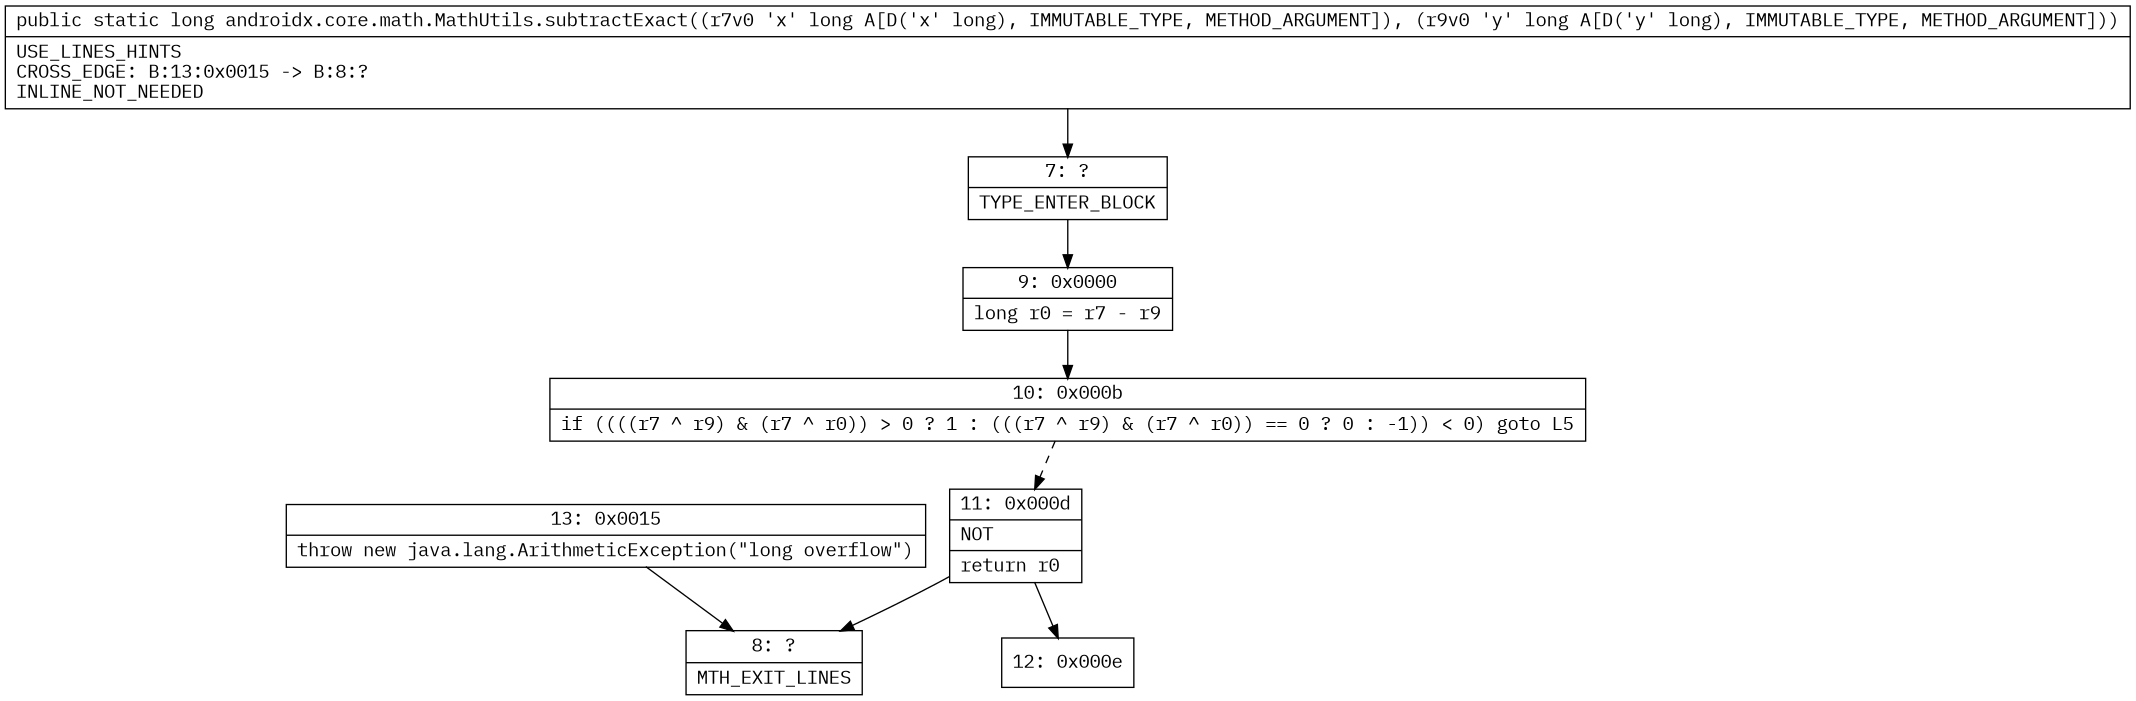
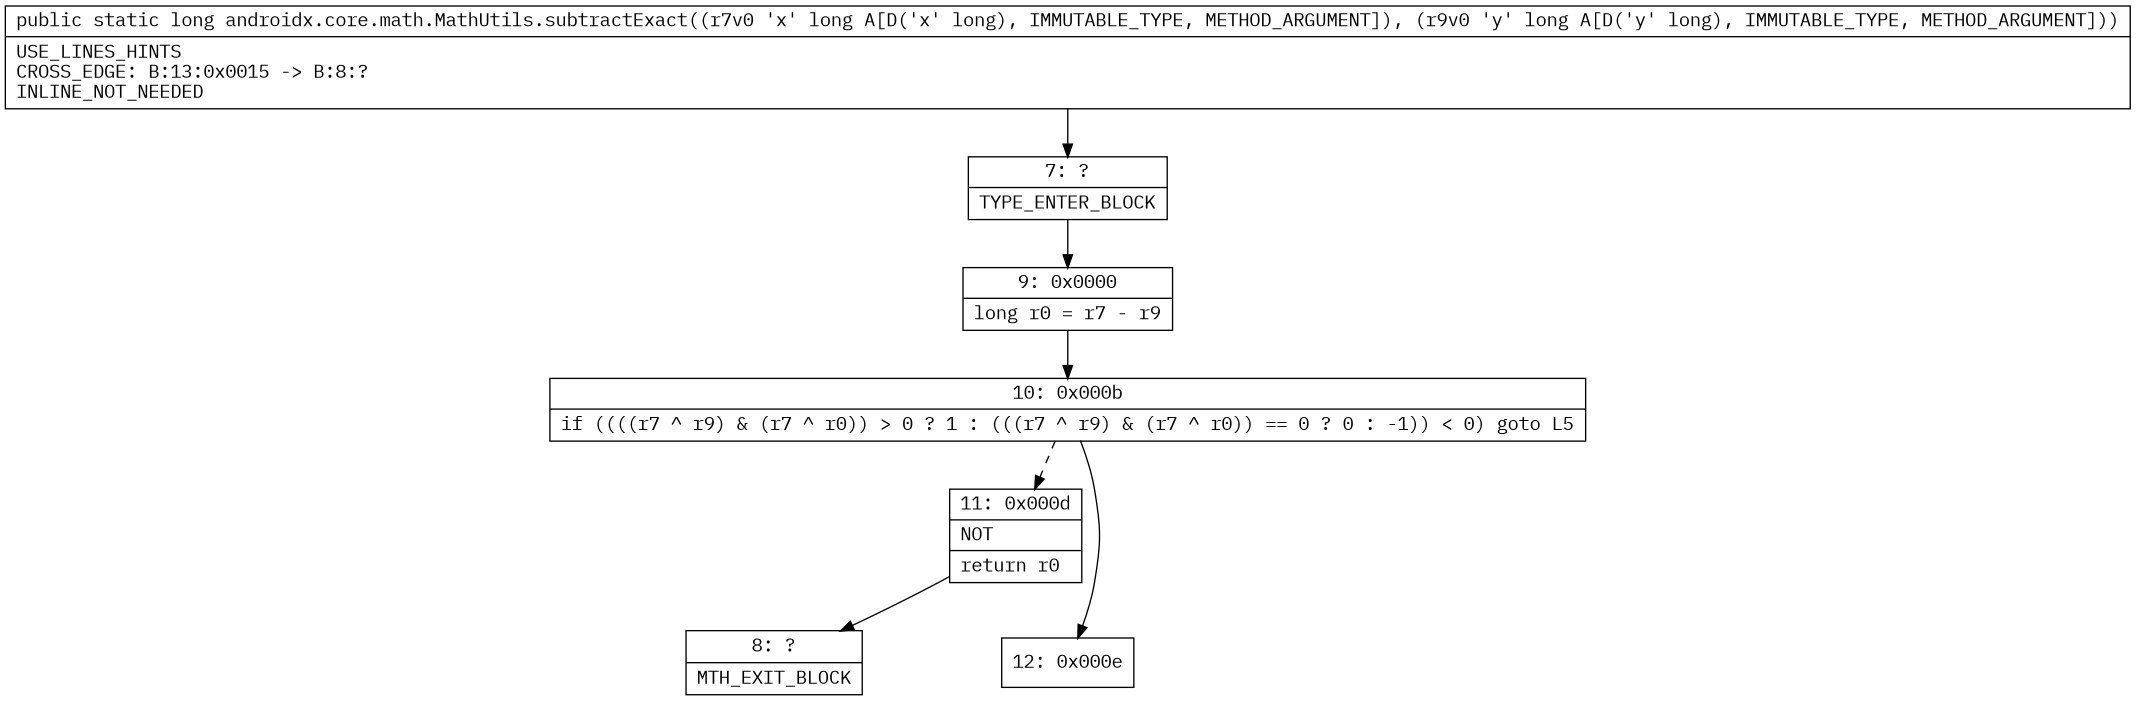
node "13: 0x0015": removed
edge "11: 0x000d" -> "12: 0x000e": now "10: 0x000b" -> "12: 0x000e"
node "8: ?": text "MTH_EXIT_LINES" -> "MTH_EXIT_BLOCK"
